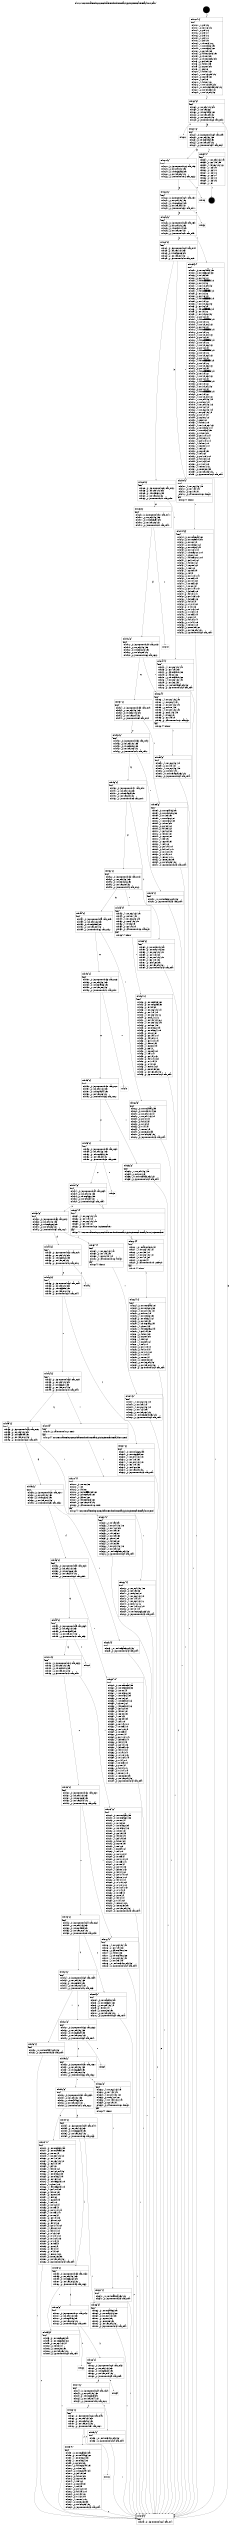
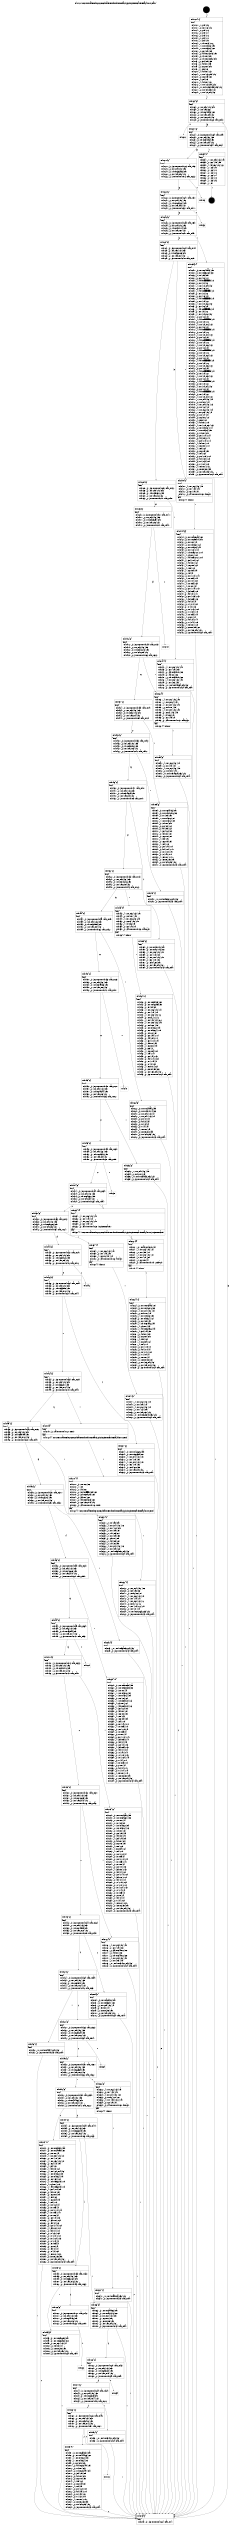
edge "0x401c0c [28]" -> "0x401c28 [28]": now "0x401e65 [30]" -> "0x401c28 [28]"
